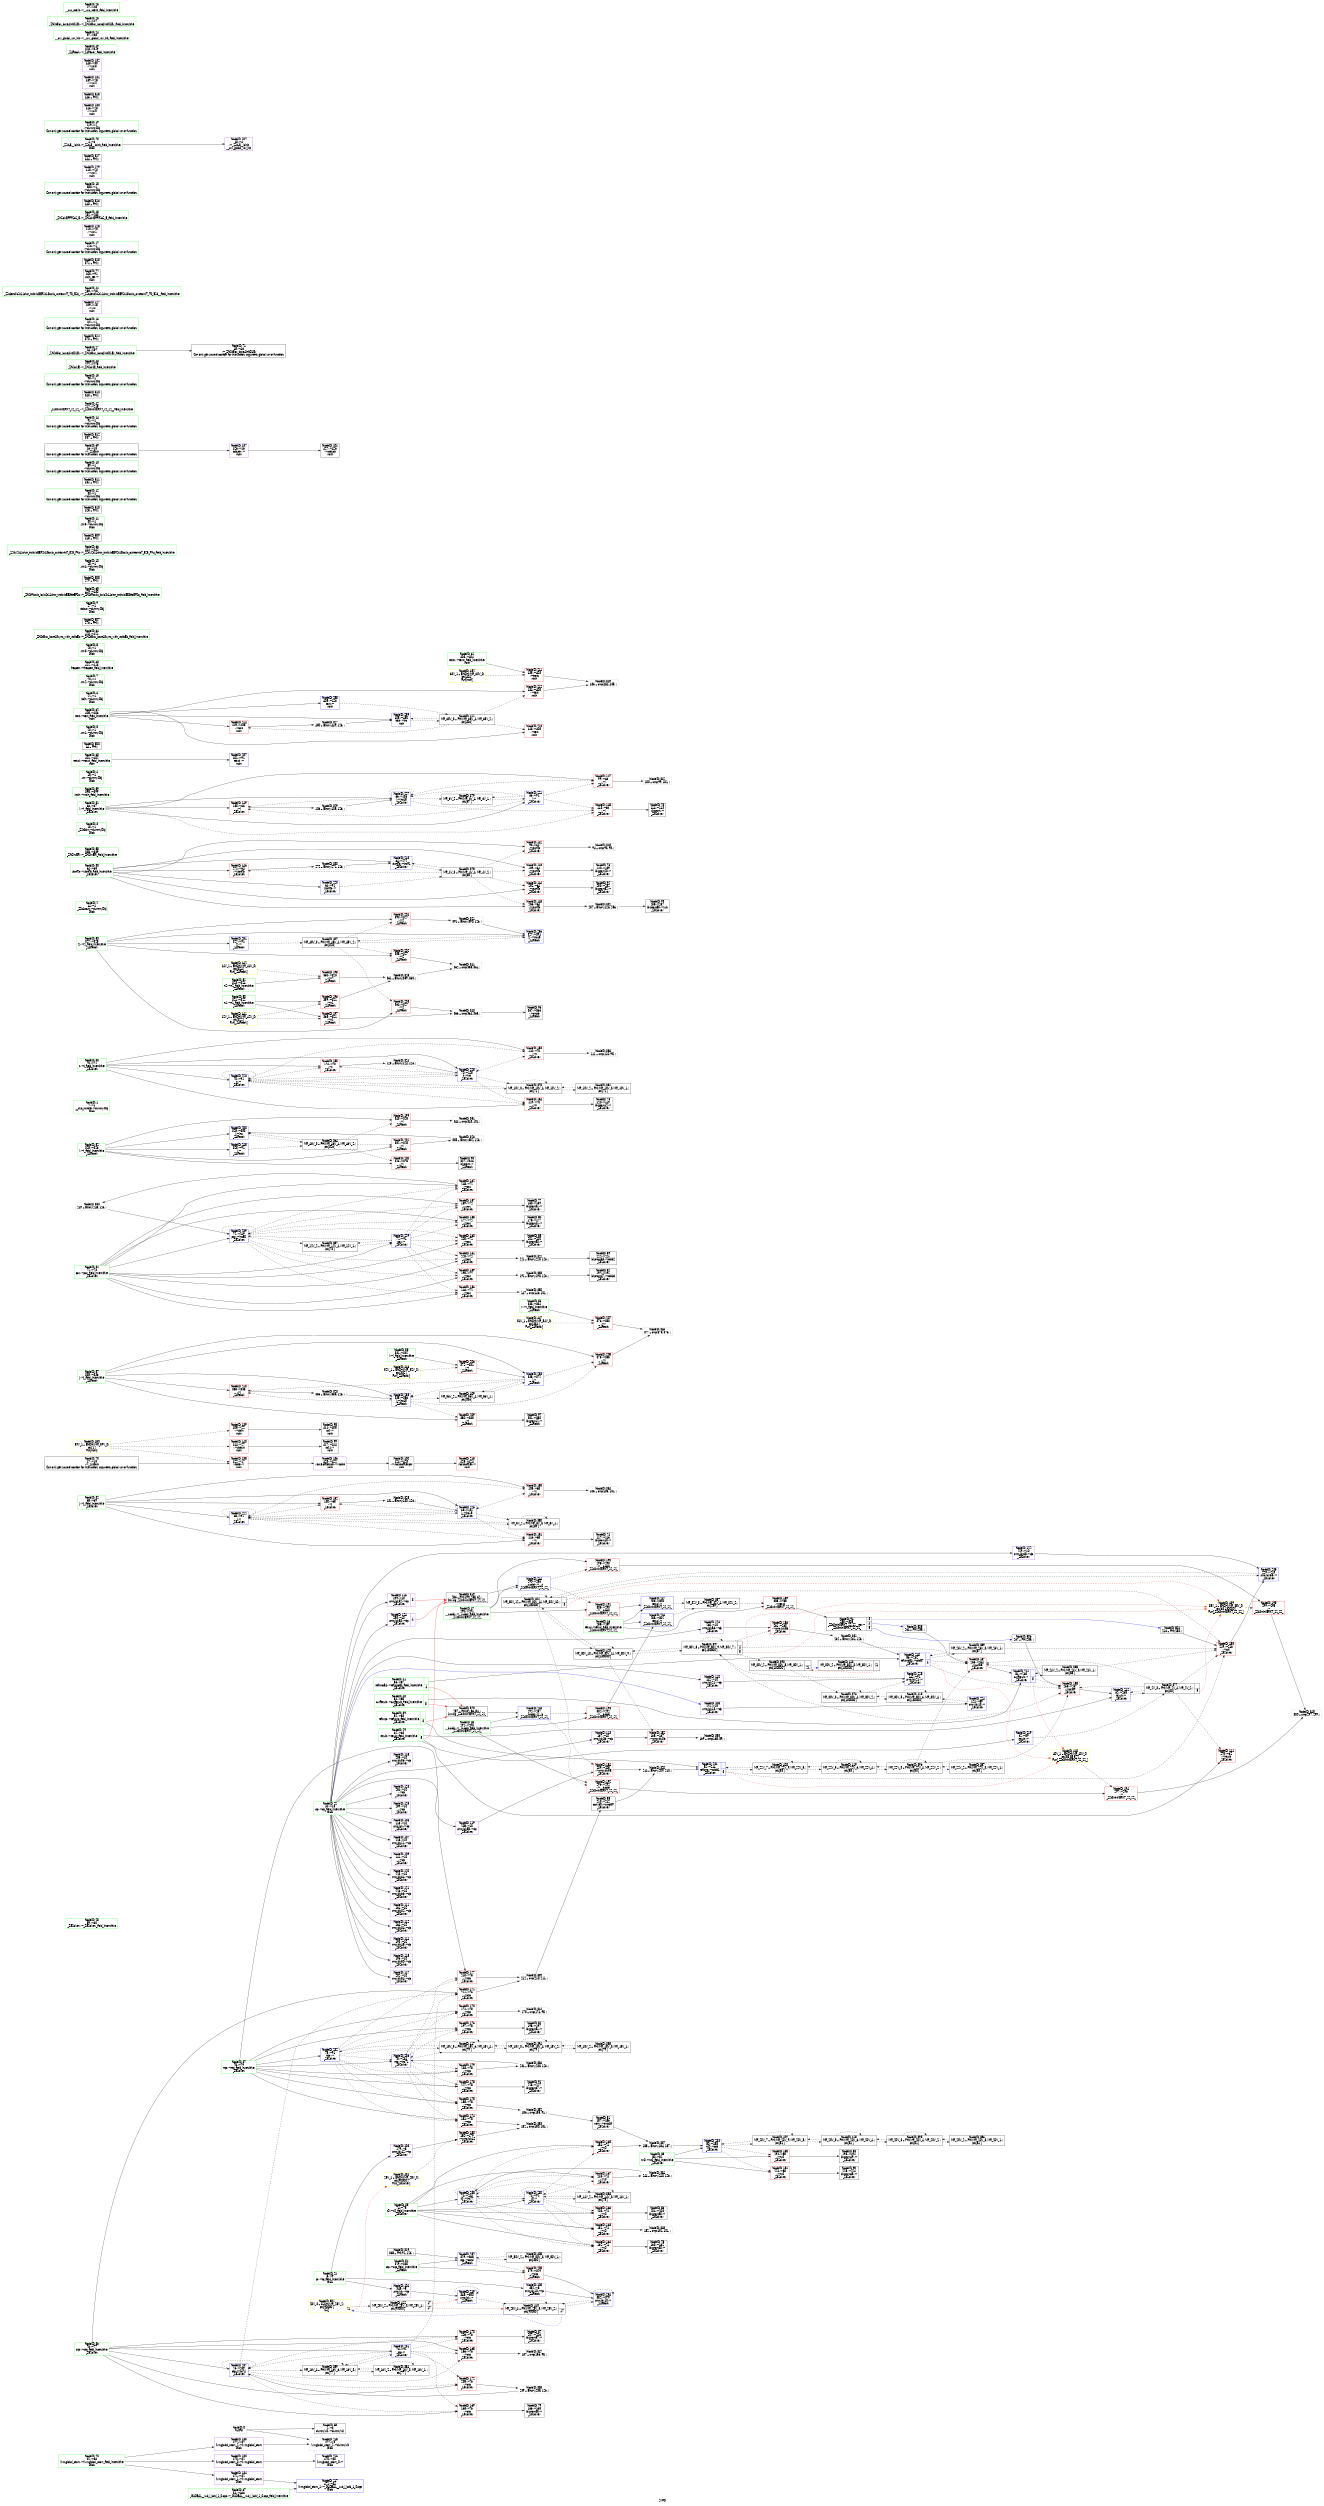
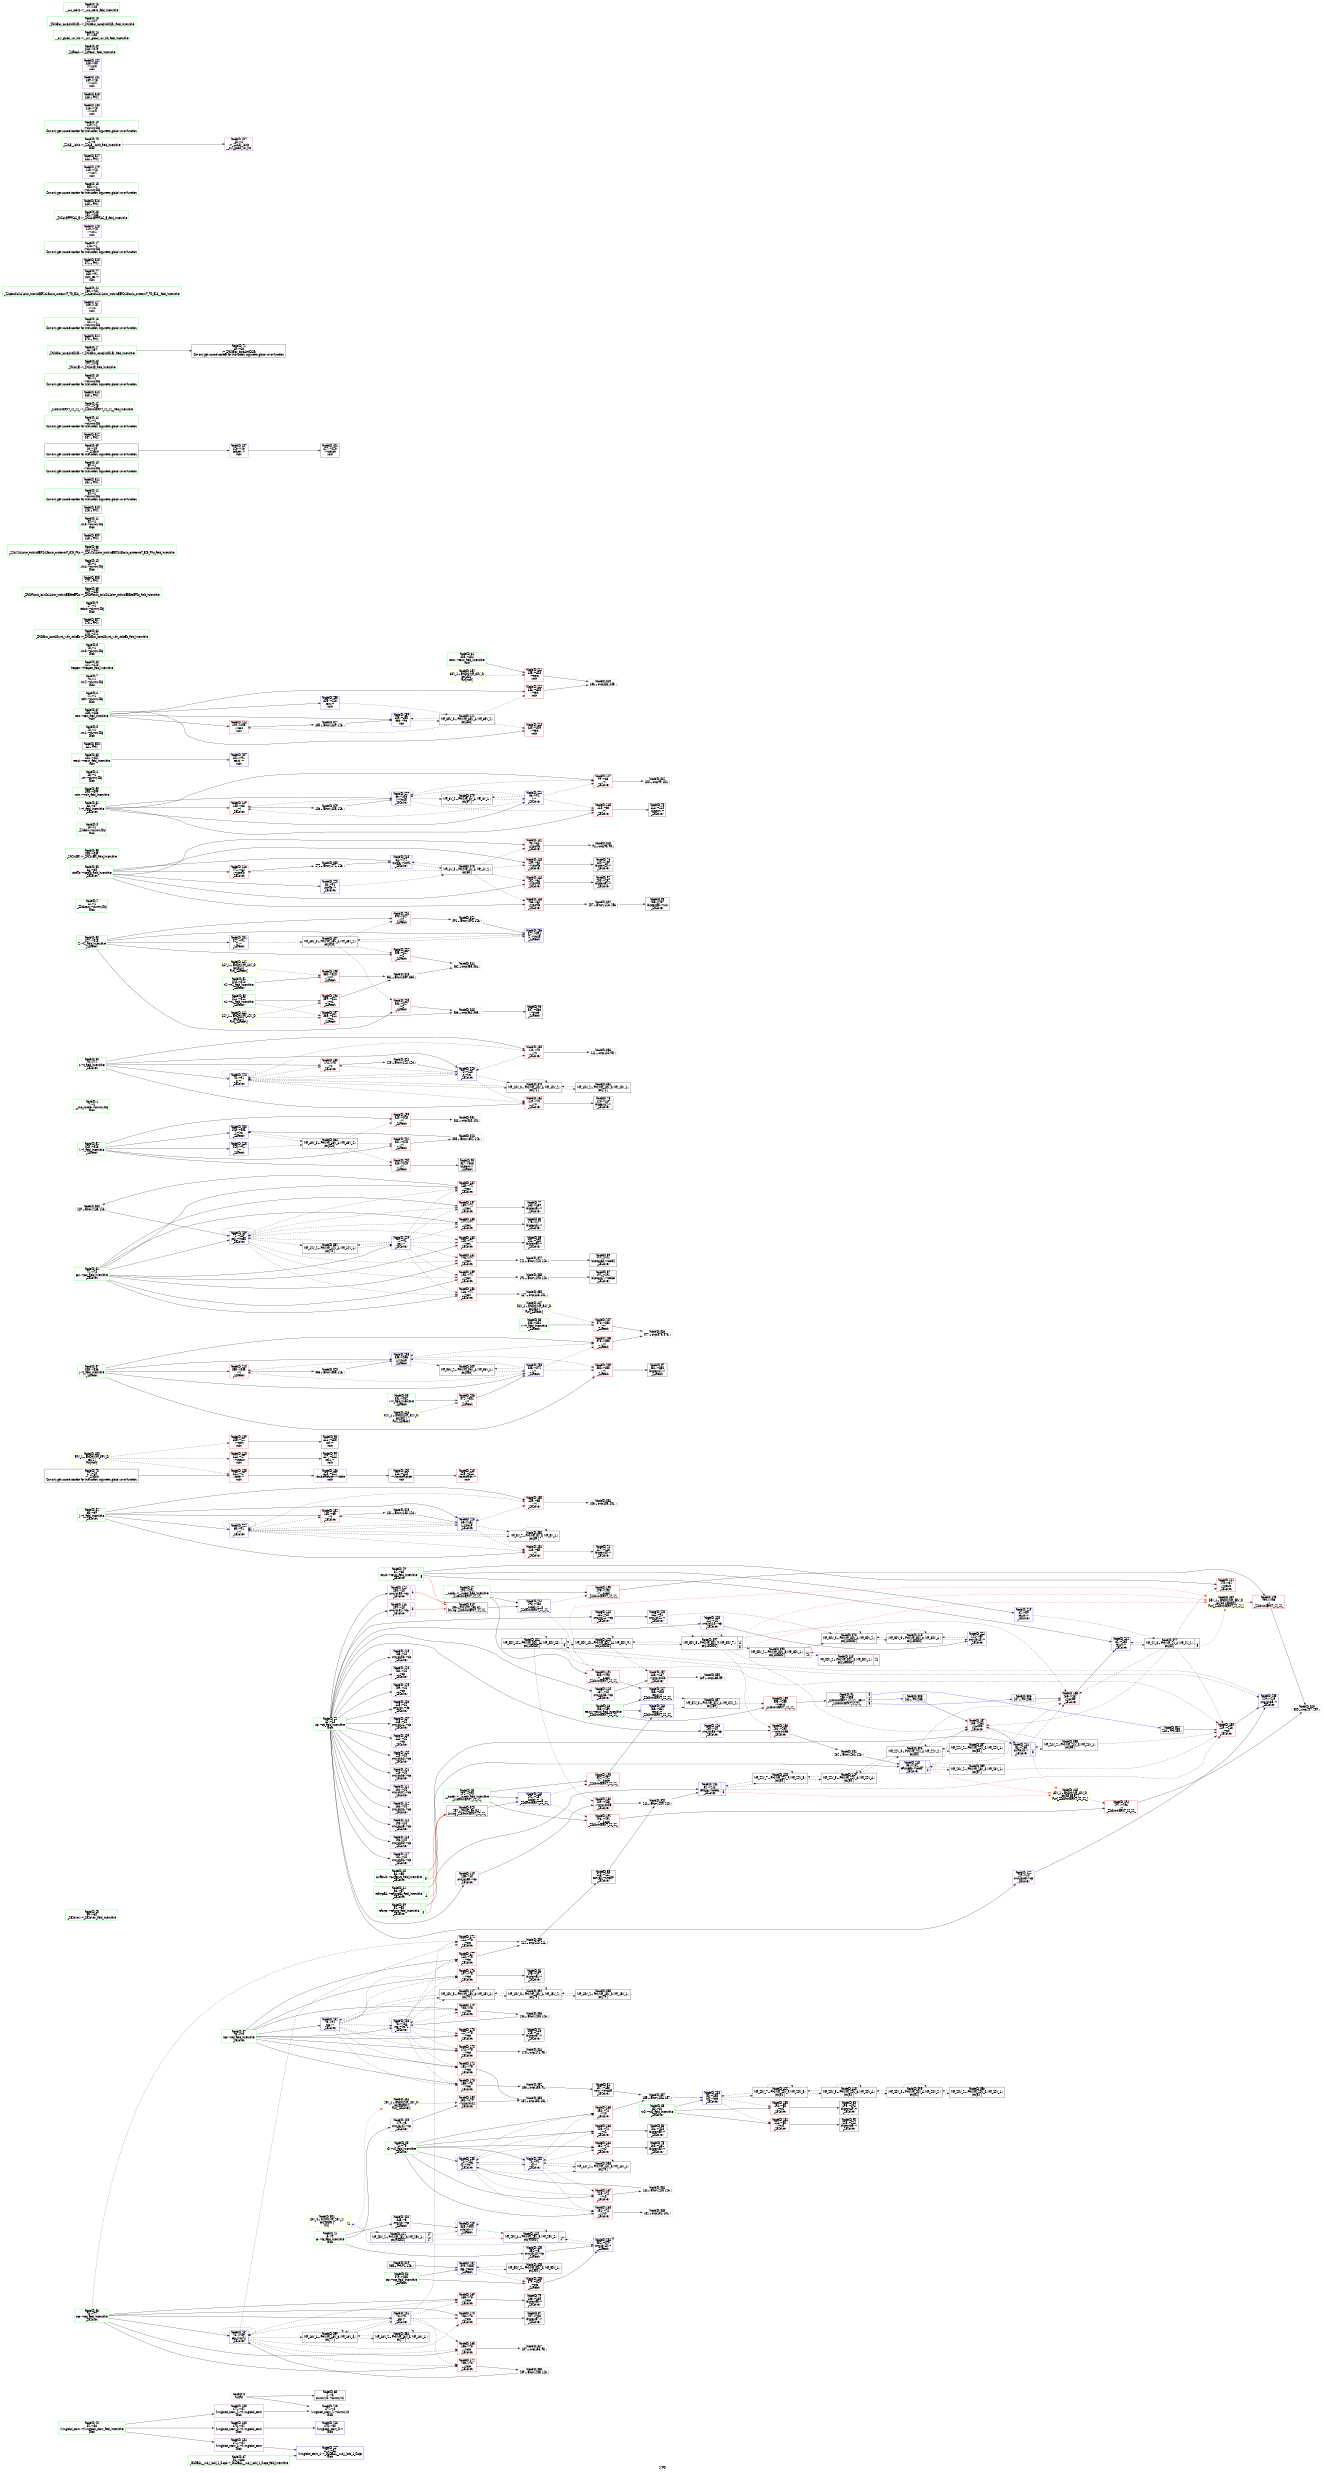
edge "NodeID: 31" -> "NodeID: 148": style dashed -> solid
edge "NodeID: 50" -> "NodeID: 197": style solid -> dashed
edge "NodeID: 253" -> "NodeID: 209": added
edge "NodeID: 22" -> "NodeID: 108": color blue -> black
edge "NodeID: 376" -> "NodeID: 228": reversed
edge "NodeID: 36" -> "NodeID: 171": style solid -> dashed
